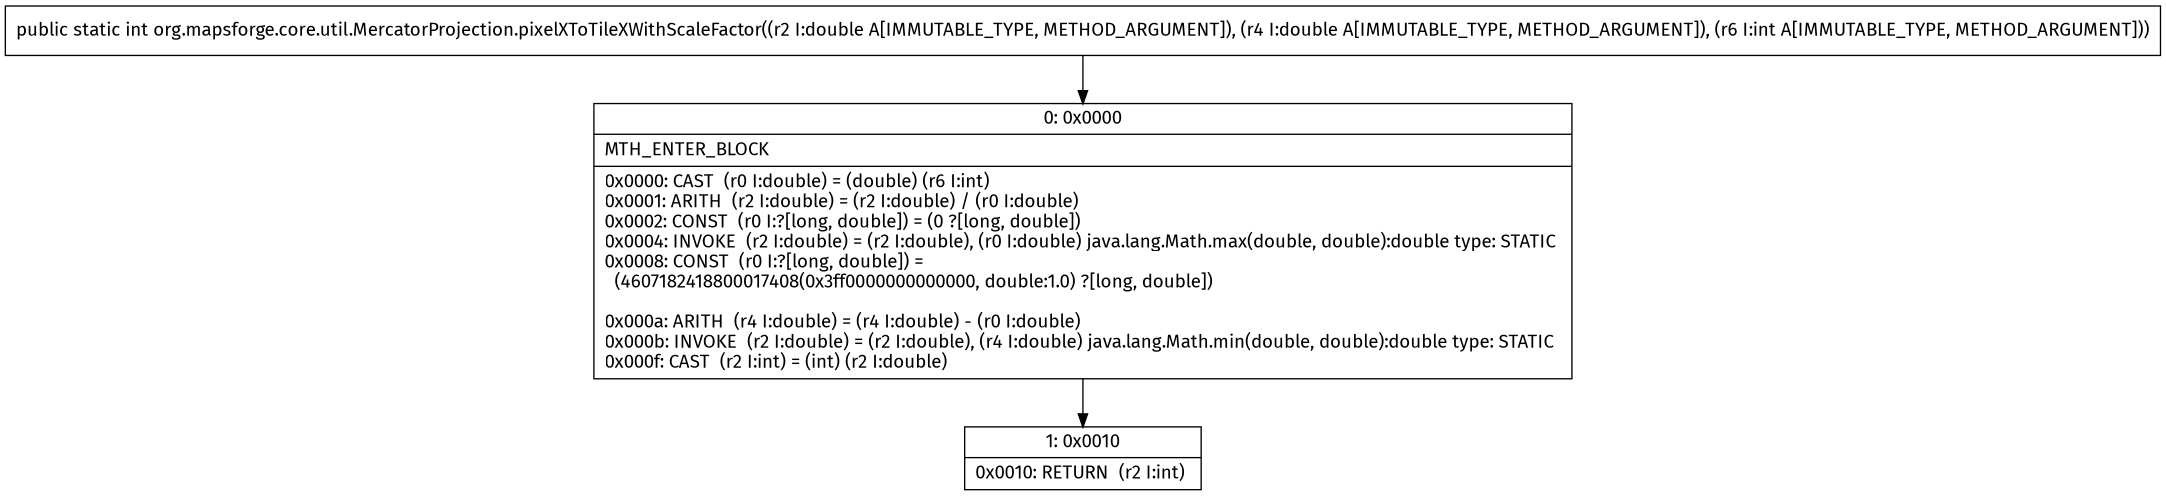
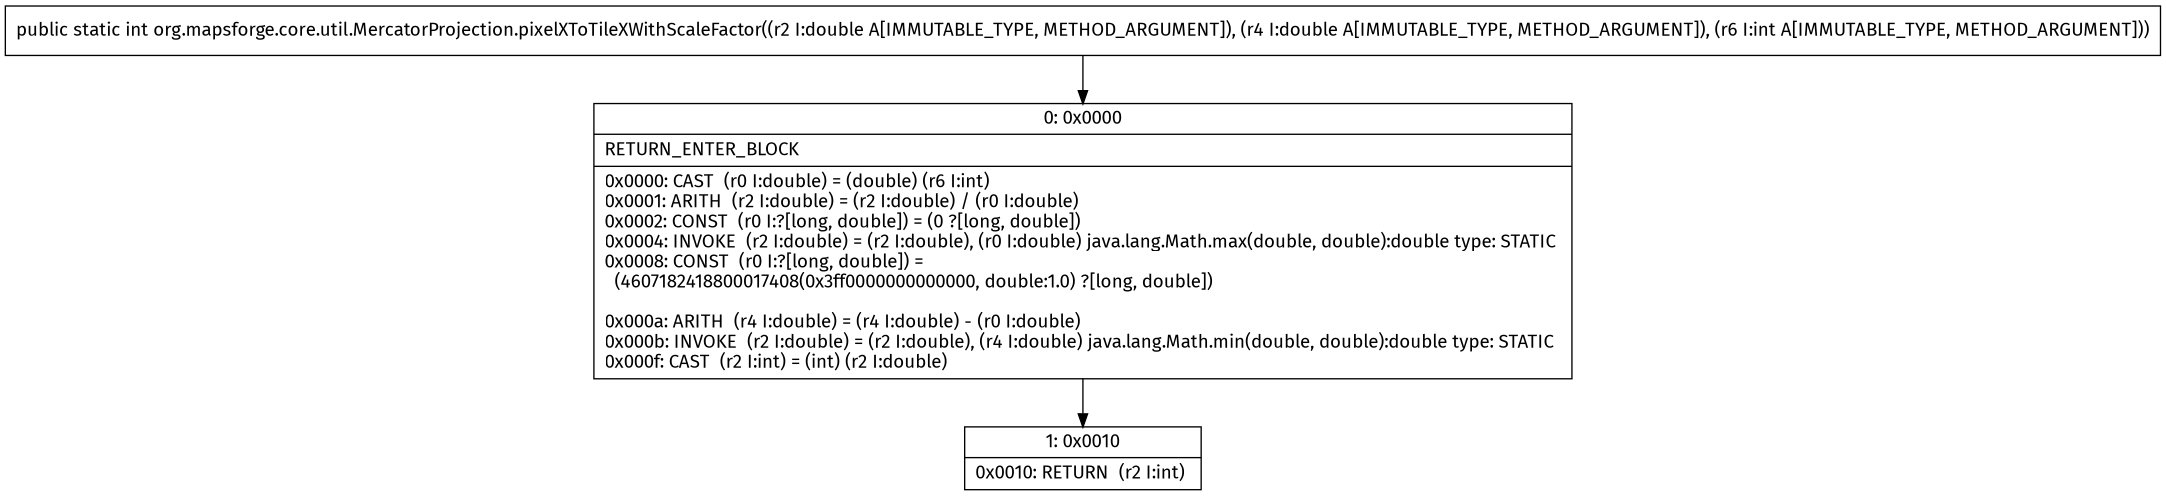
node "0: 0x0000": text "MTH_ENTER_BLOCK" -> "RETURN_ENTER_BLOCK"
